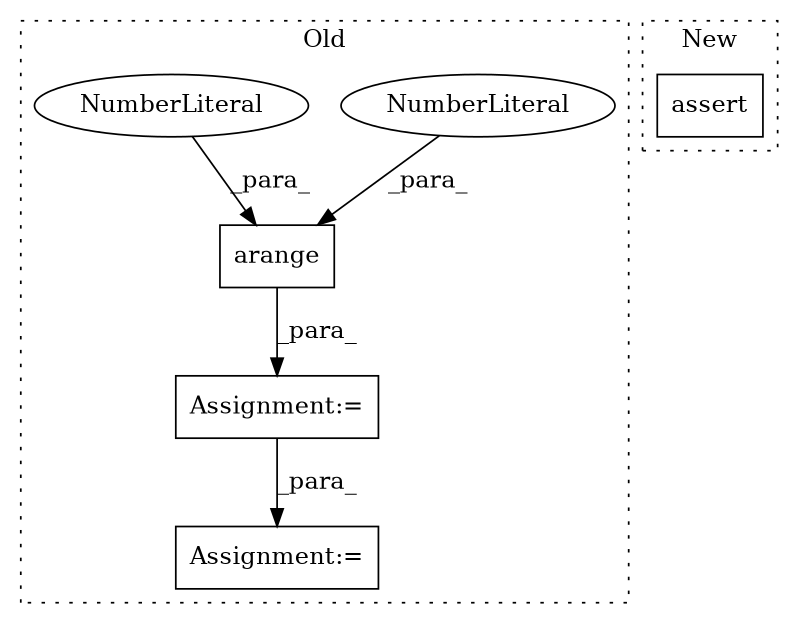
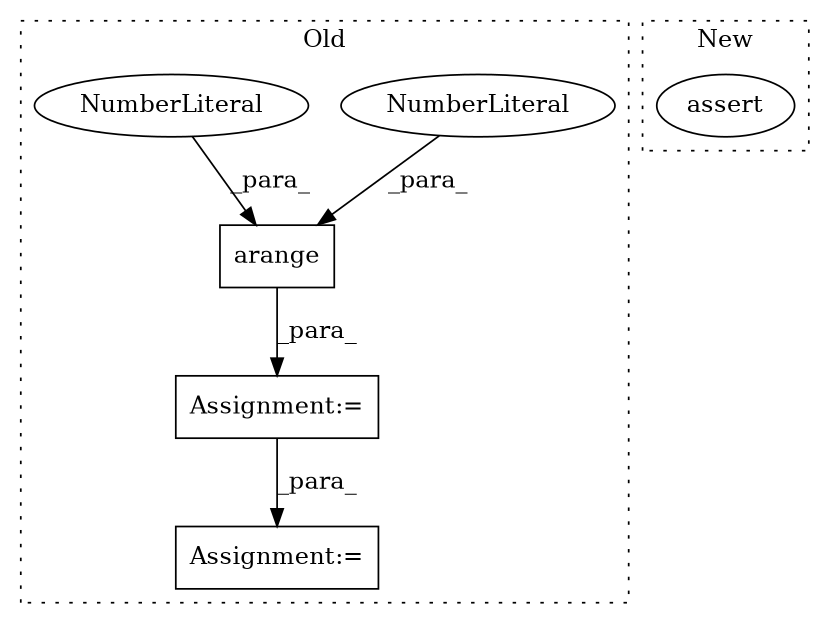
node "assert": shape box -> ellipse
